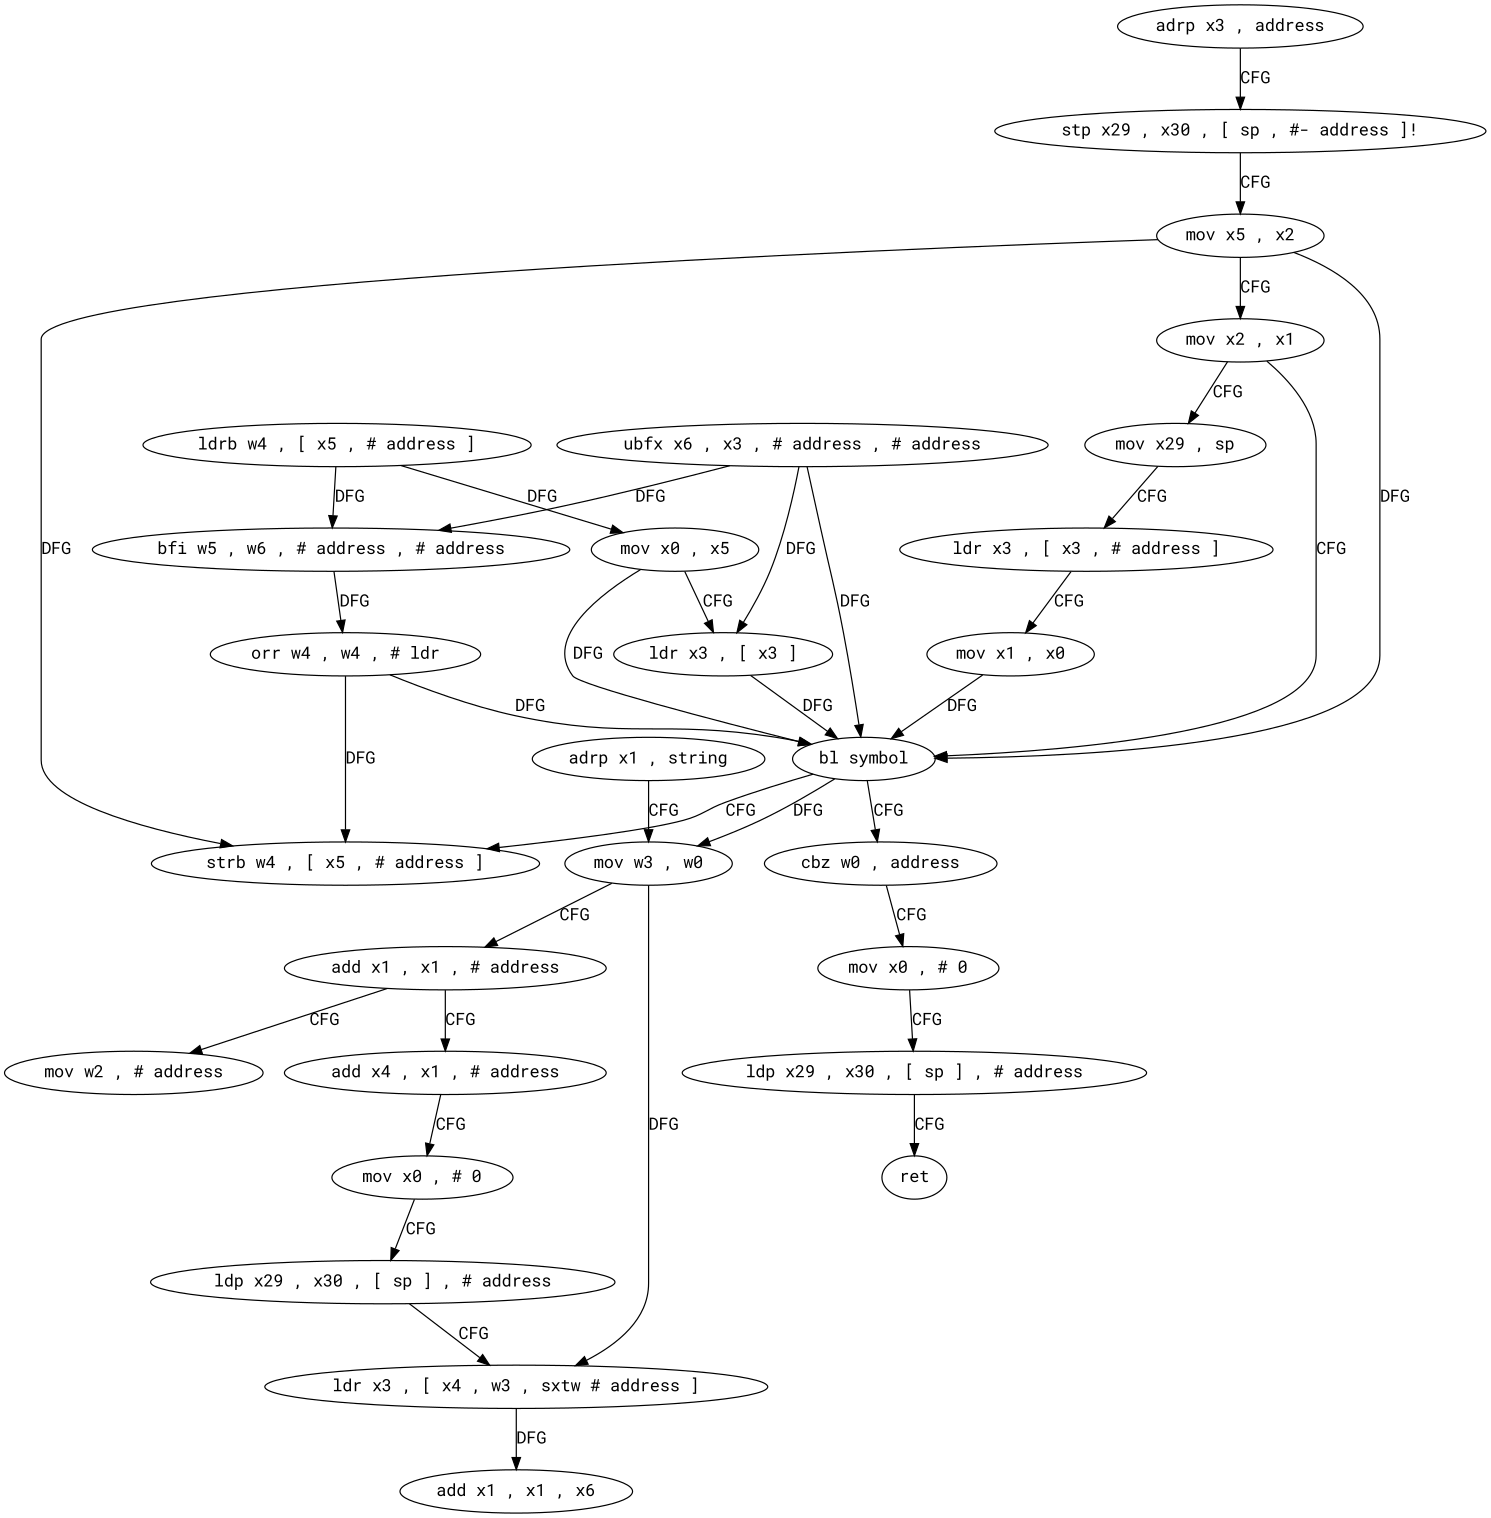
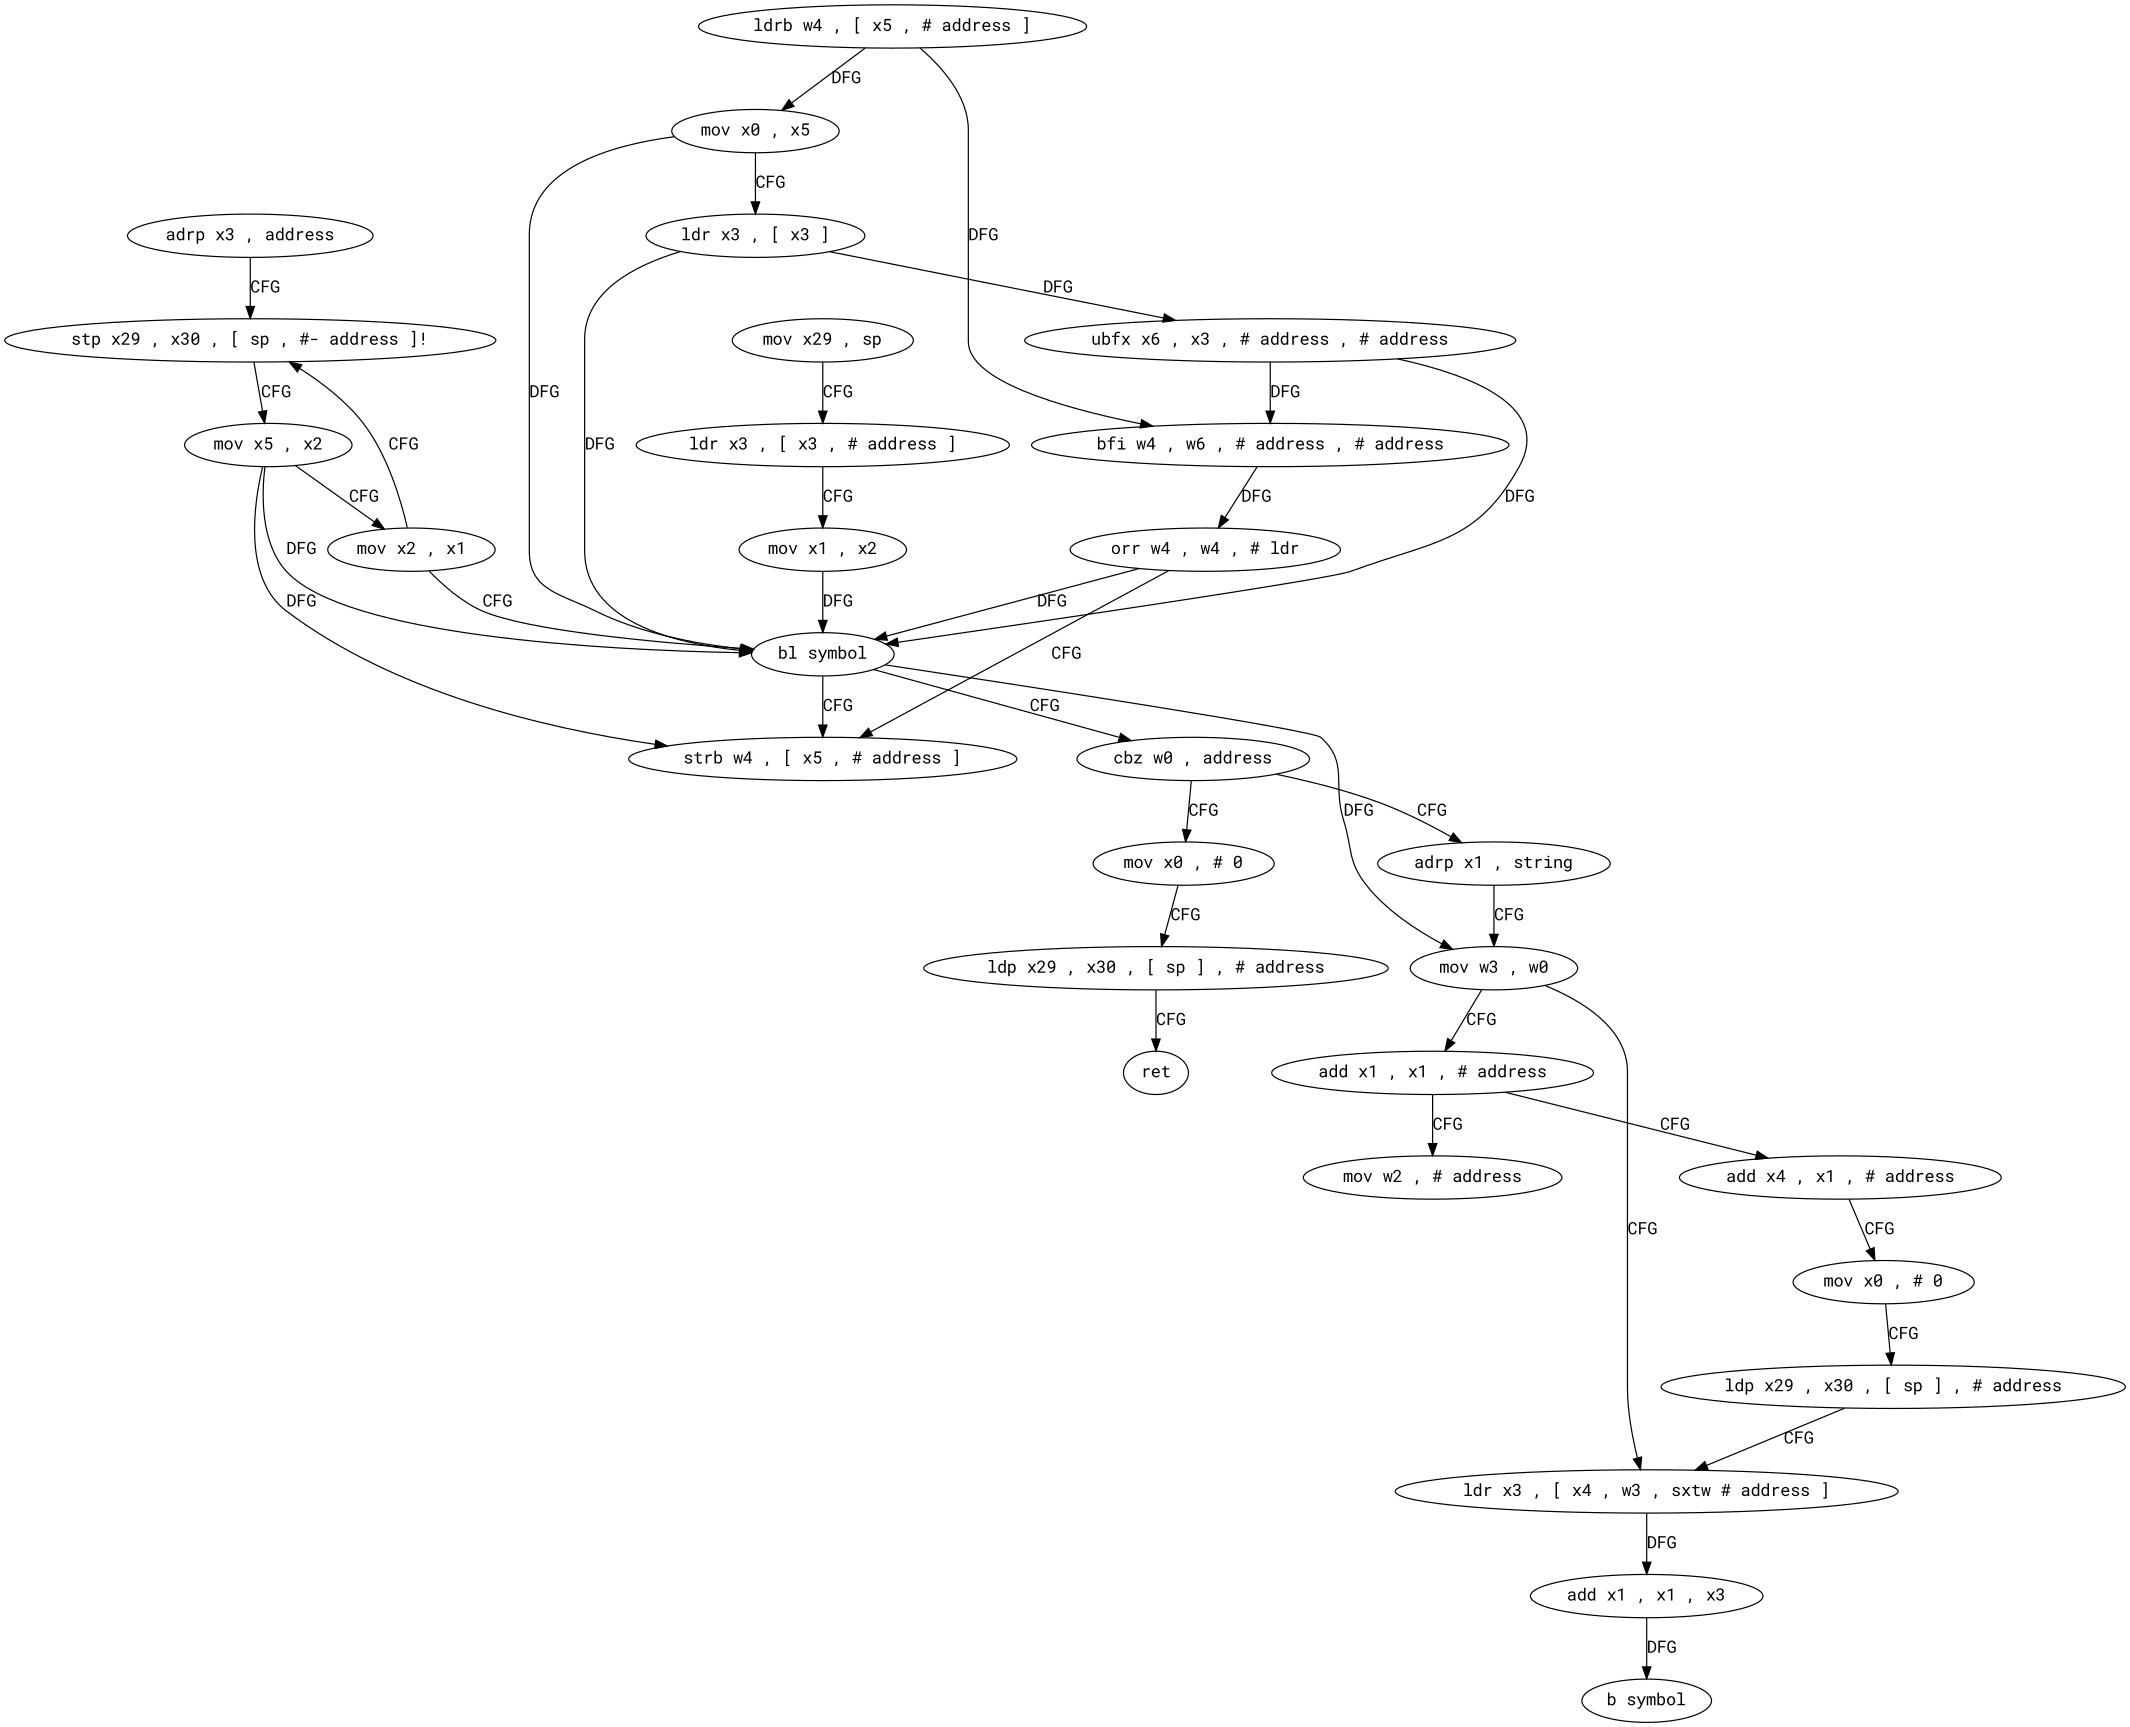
edge "mov x2 , x1" -> "mov x29 , sp": now "mov x2 , x1" -> "stp x29 , x30 , [ sp , #- address ]!"
edge "ubfx x6 , x3 , # address , # address" -> "ldr x3 , [ x3 ]": reversed
node "bfi w5 , w6 , # address , # address": label "bfi w5 , w6 , # address , # address" -> "bfi w4 , w6 , # address , # address"
node "mov x1 , x0": label "mov x1 , x0" -> "mov x1 , x2"
edge "orr w4 , w4 , # ldr" -> "strb w4 , [ x5 , # address ]": label "DFG" -> "CFG"
edge "cbz w0 , address" -> "adrp x1 , string": added, label "CFG"
edge "mov w3 , w0" -> "ldr x3 , [ x4 , w3 , sxtw # address ]": label "DFG" -> "CFG"
node "add x1 , x1 , x6": label "add x1 , x1 , x6" -> "add x1 , x1 , x3"
node "b symbol": added
